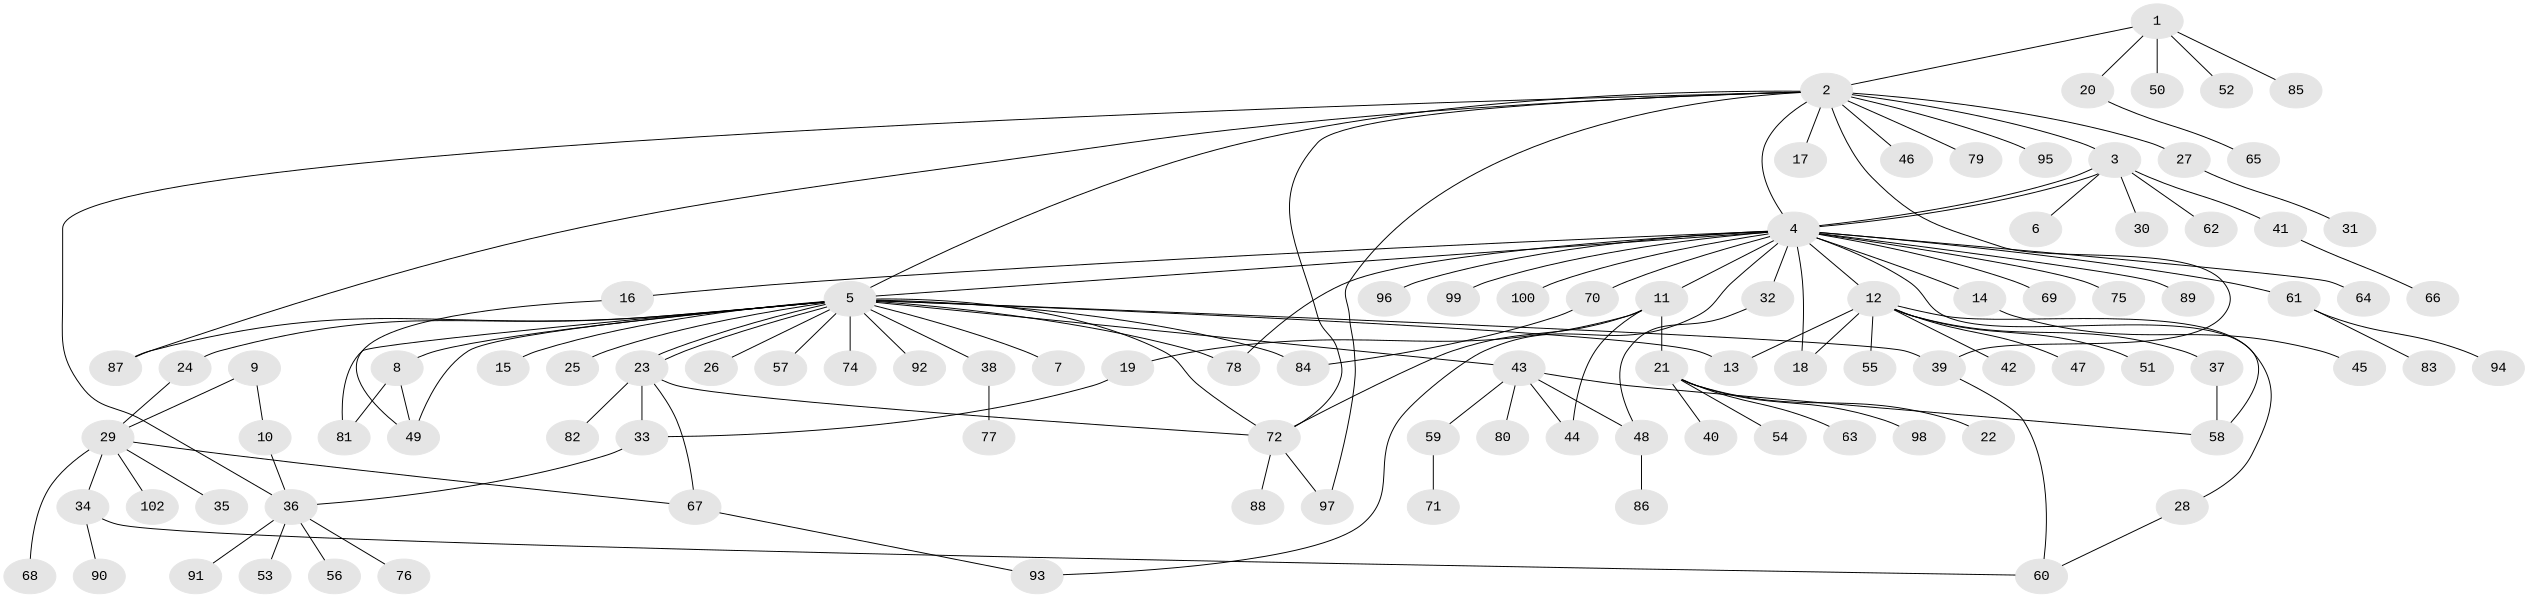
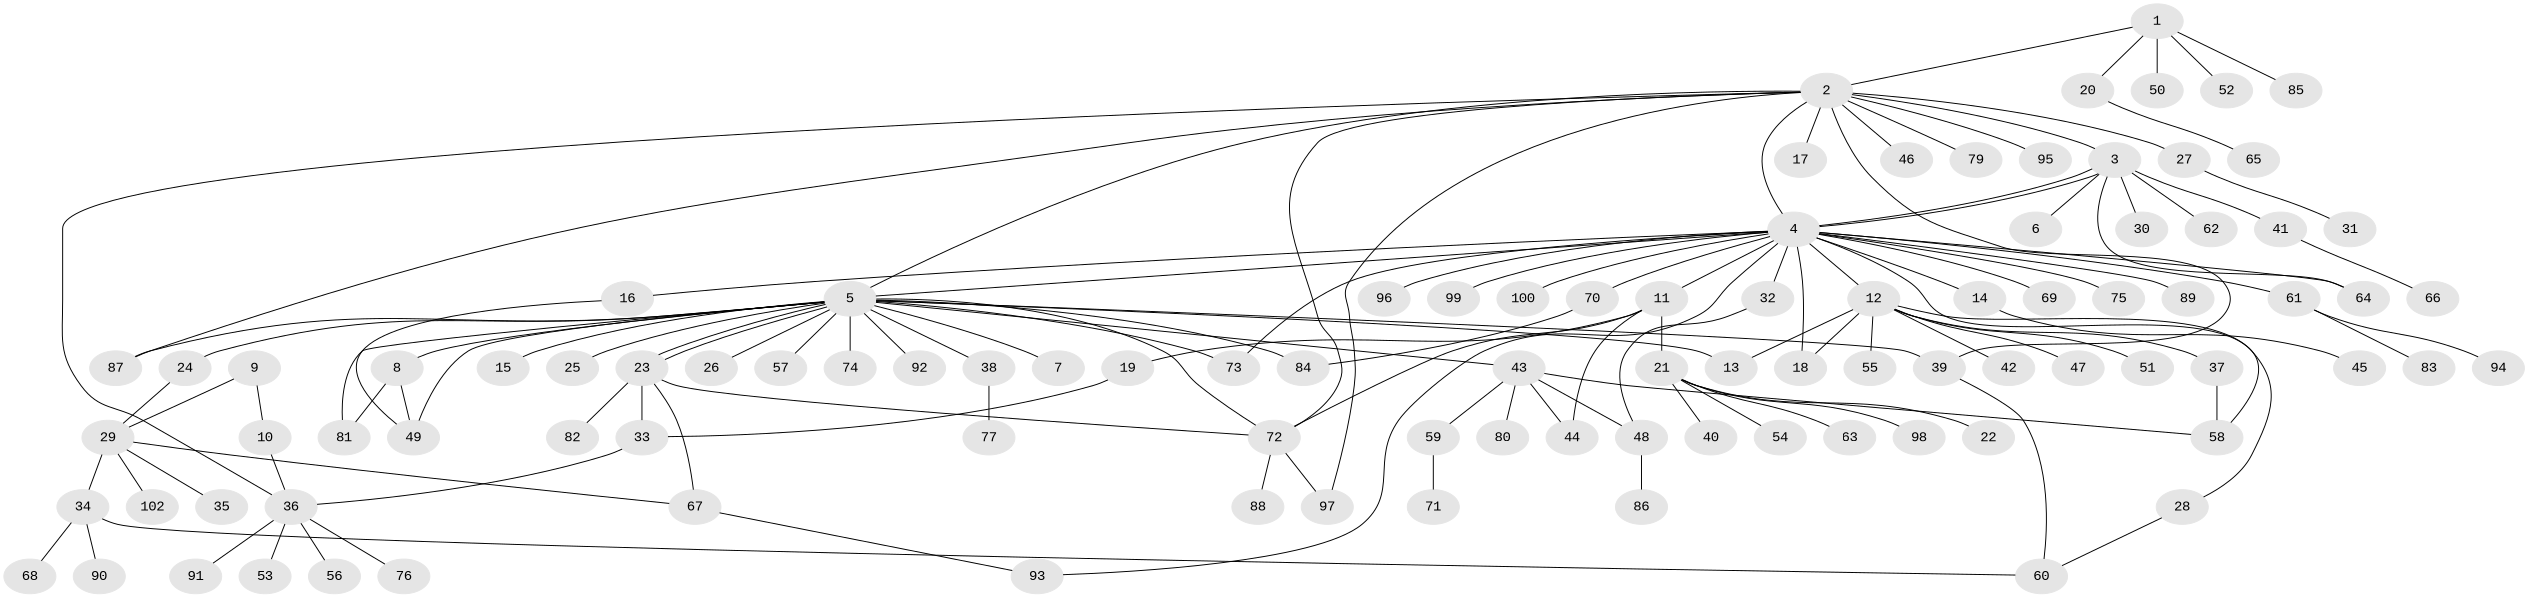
edge "3" -- "64": added
node "78": label "78" -> "73"
edge "29" -- "68": now "34" -- "68"
